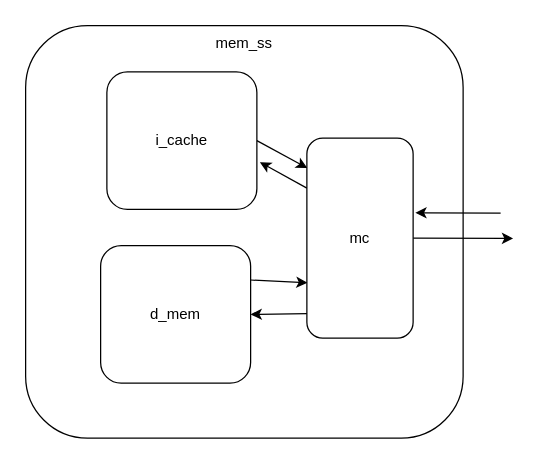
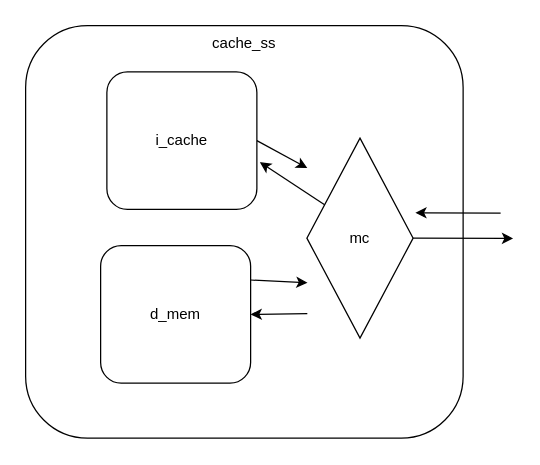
node "mem_ss": label "mem_ss" -> "cache_ss"
node "mc": shape rounded rectangle -> diamond
